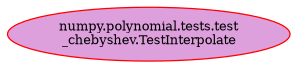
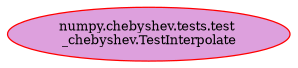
node "numpy.polynomial.tests.test _chebyshev.TestInterpolate": label "numpy.polynomial.tests.test _chebyshev.TestInterpolate" -> "numpy.chebyshev.tests.test _chebyshev.TestInterpolate"
